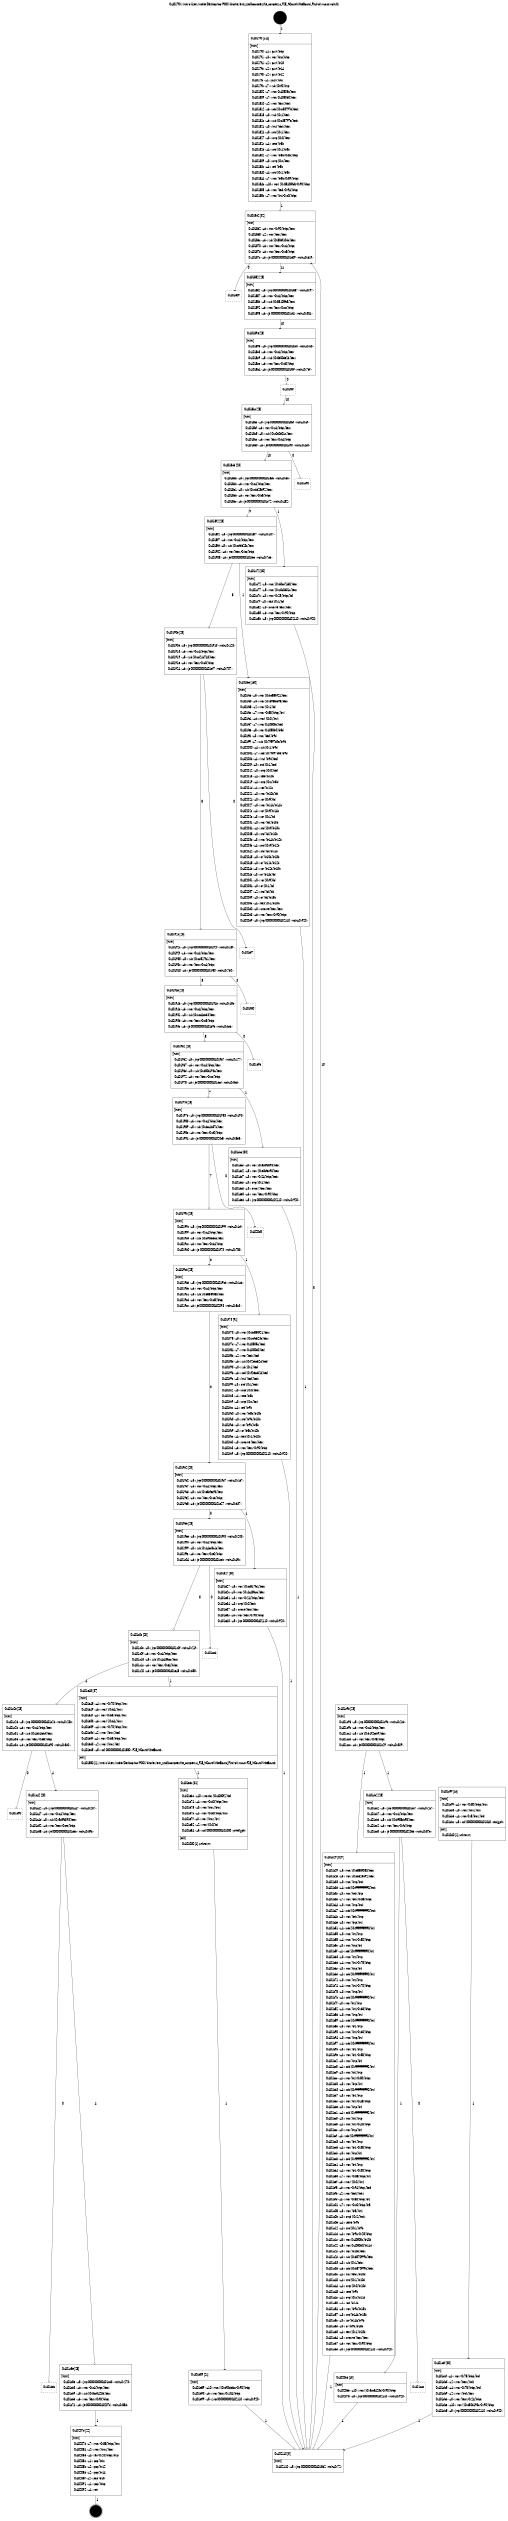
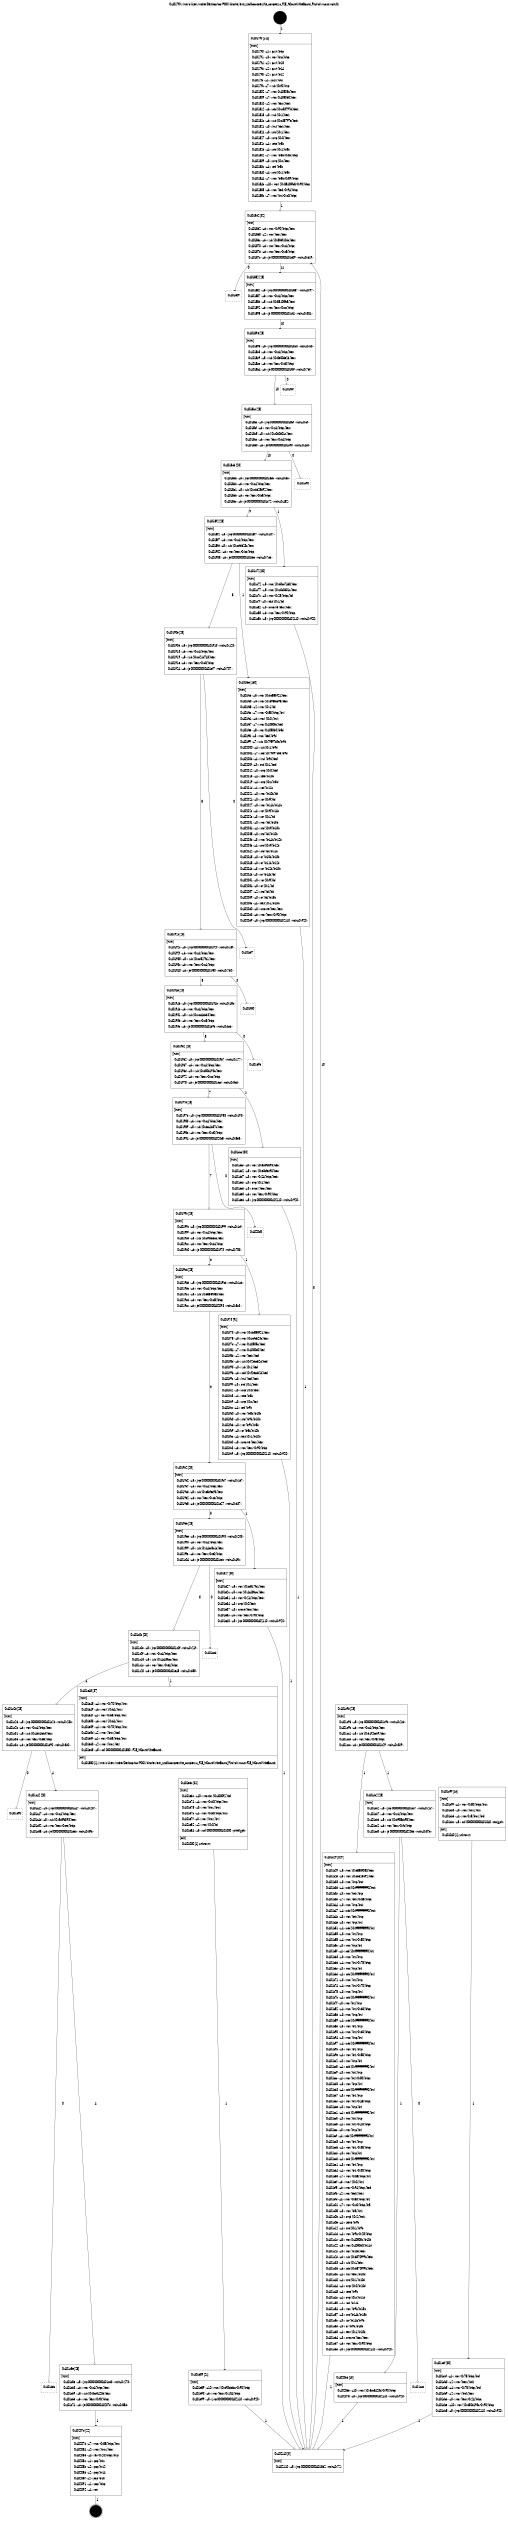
edge "0x401f5f" -> "0x4018ba [28]": now "0x40189e [28]" -> "0x4018ba [28]"
edge "0x401e45 [37]" -> "0x401e6a [31]": removed, label "1"
